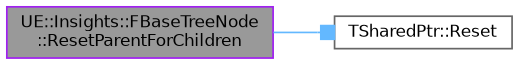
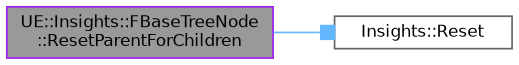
node "TSharedPtr::Reset": label "TSharedPtr::Reset" -> "Insights::Reset"
